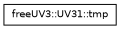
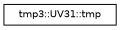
node "freeUV3::UV31::tmp": label "freeUV3::UV31::tmp" -> "tmp3::UV31::tmp"
